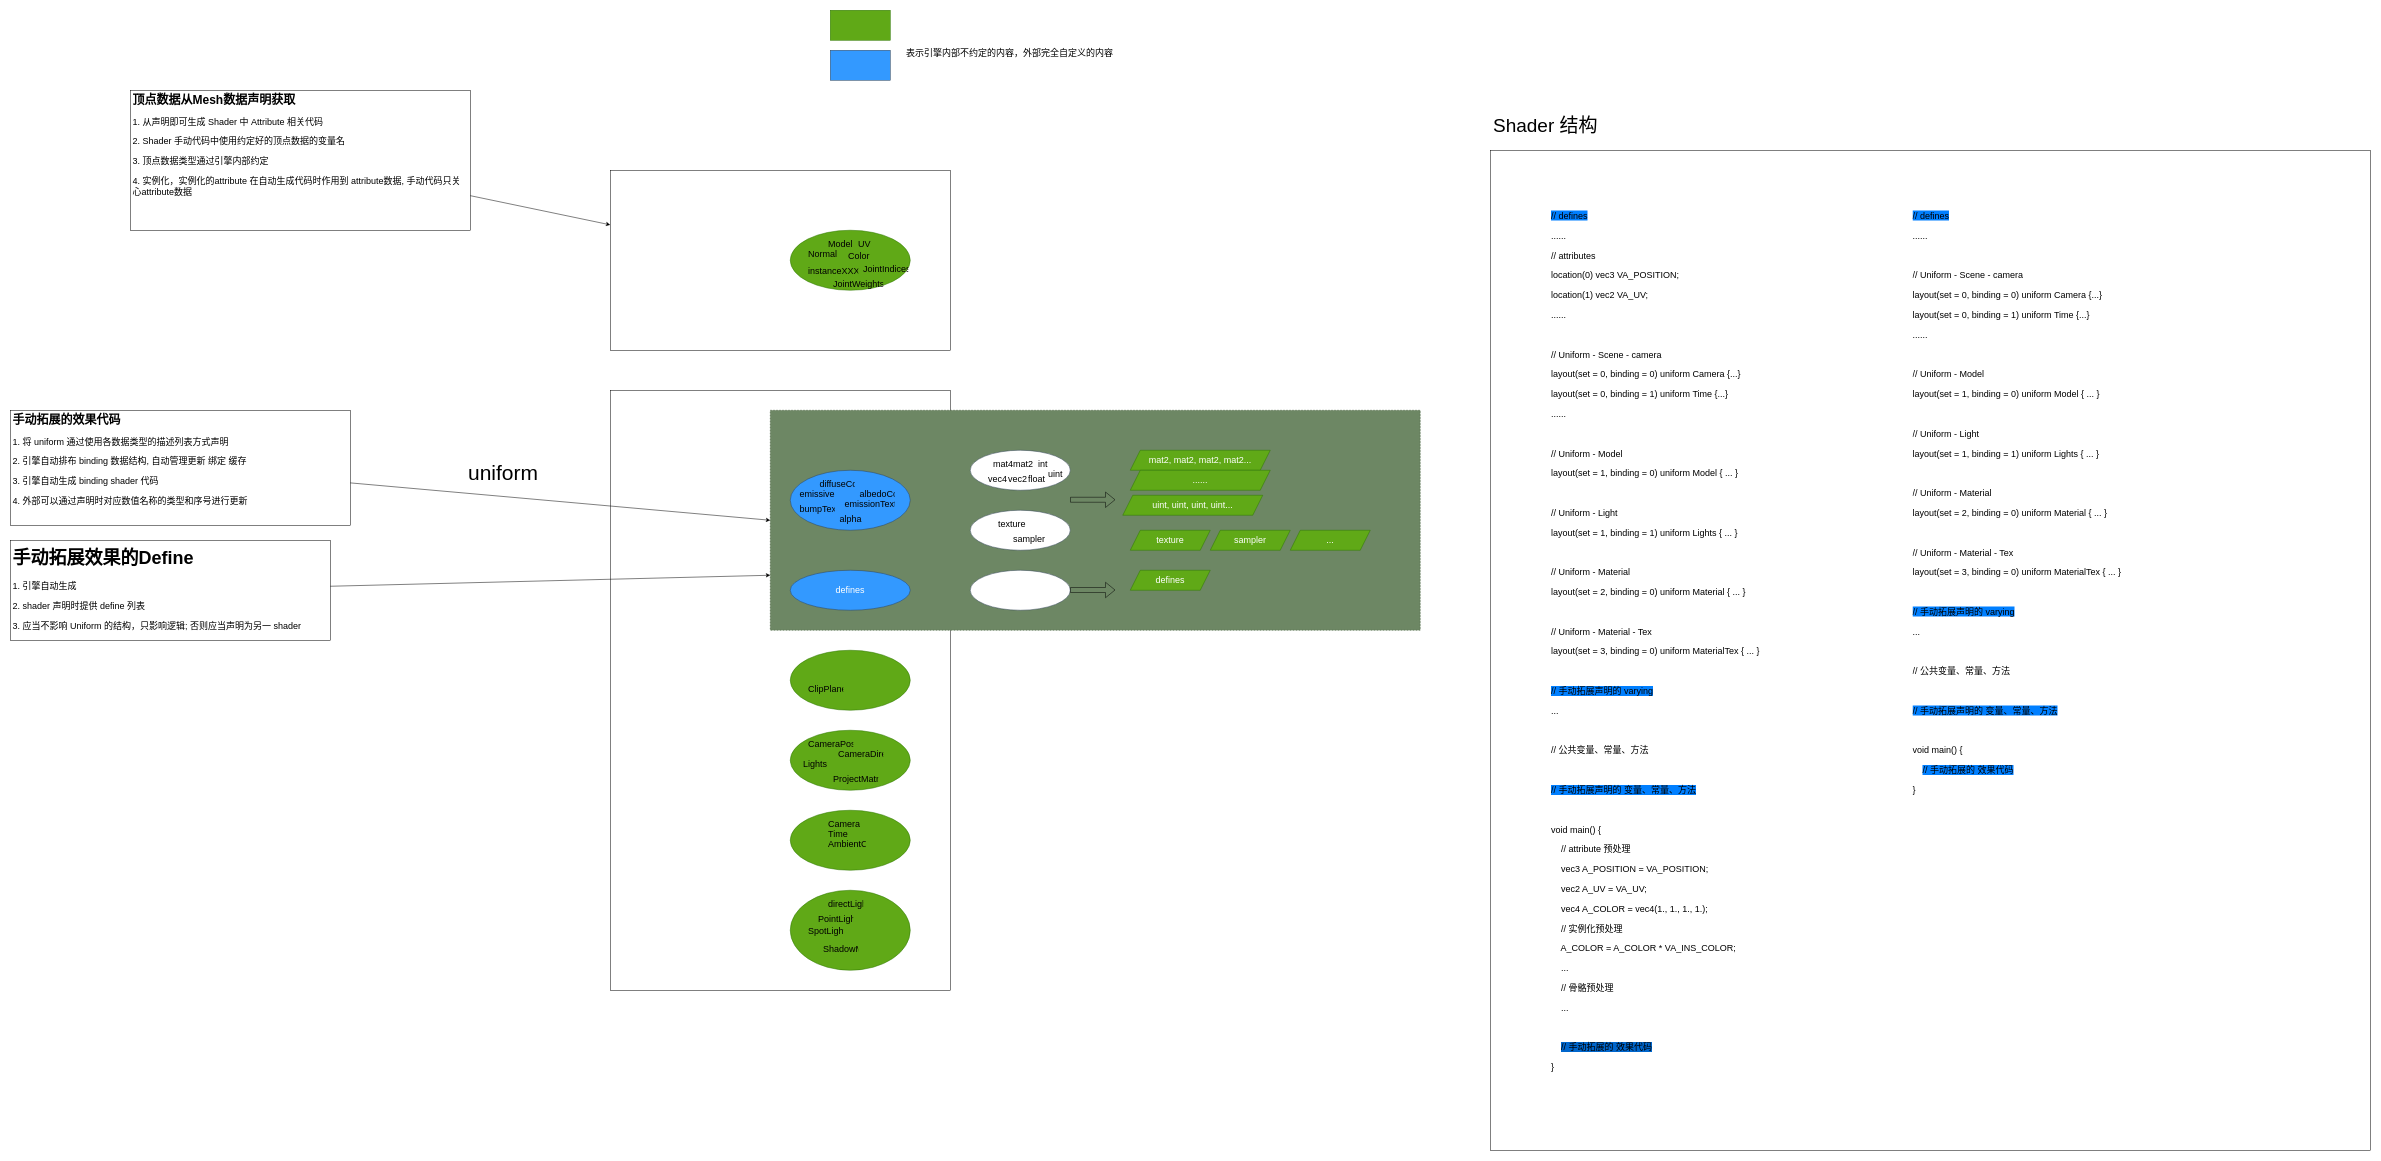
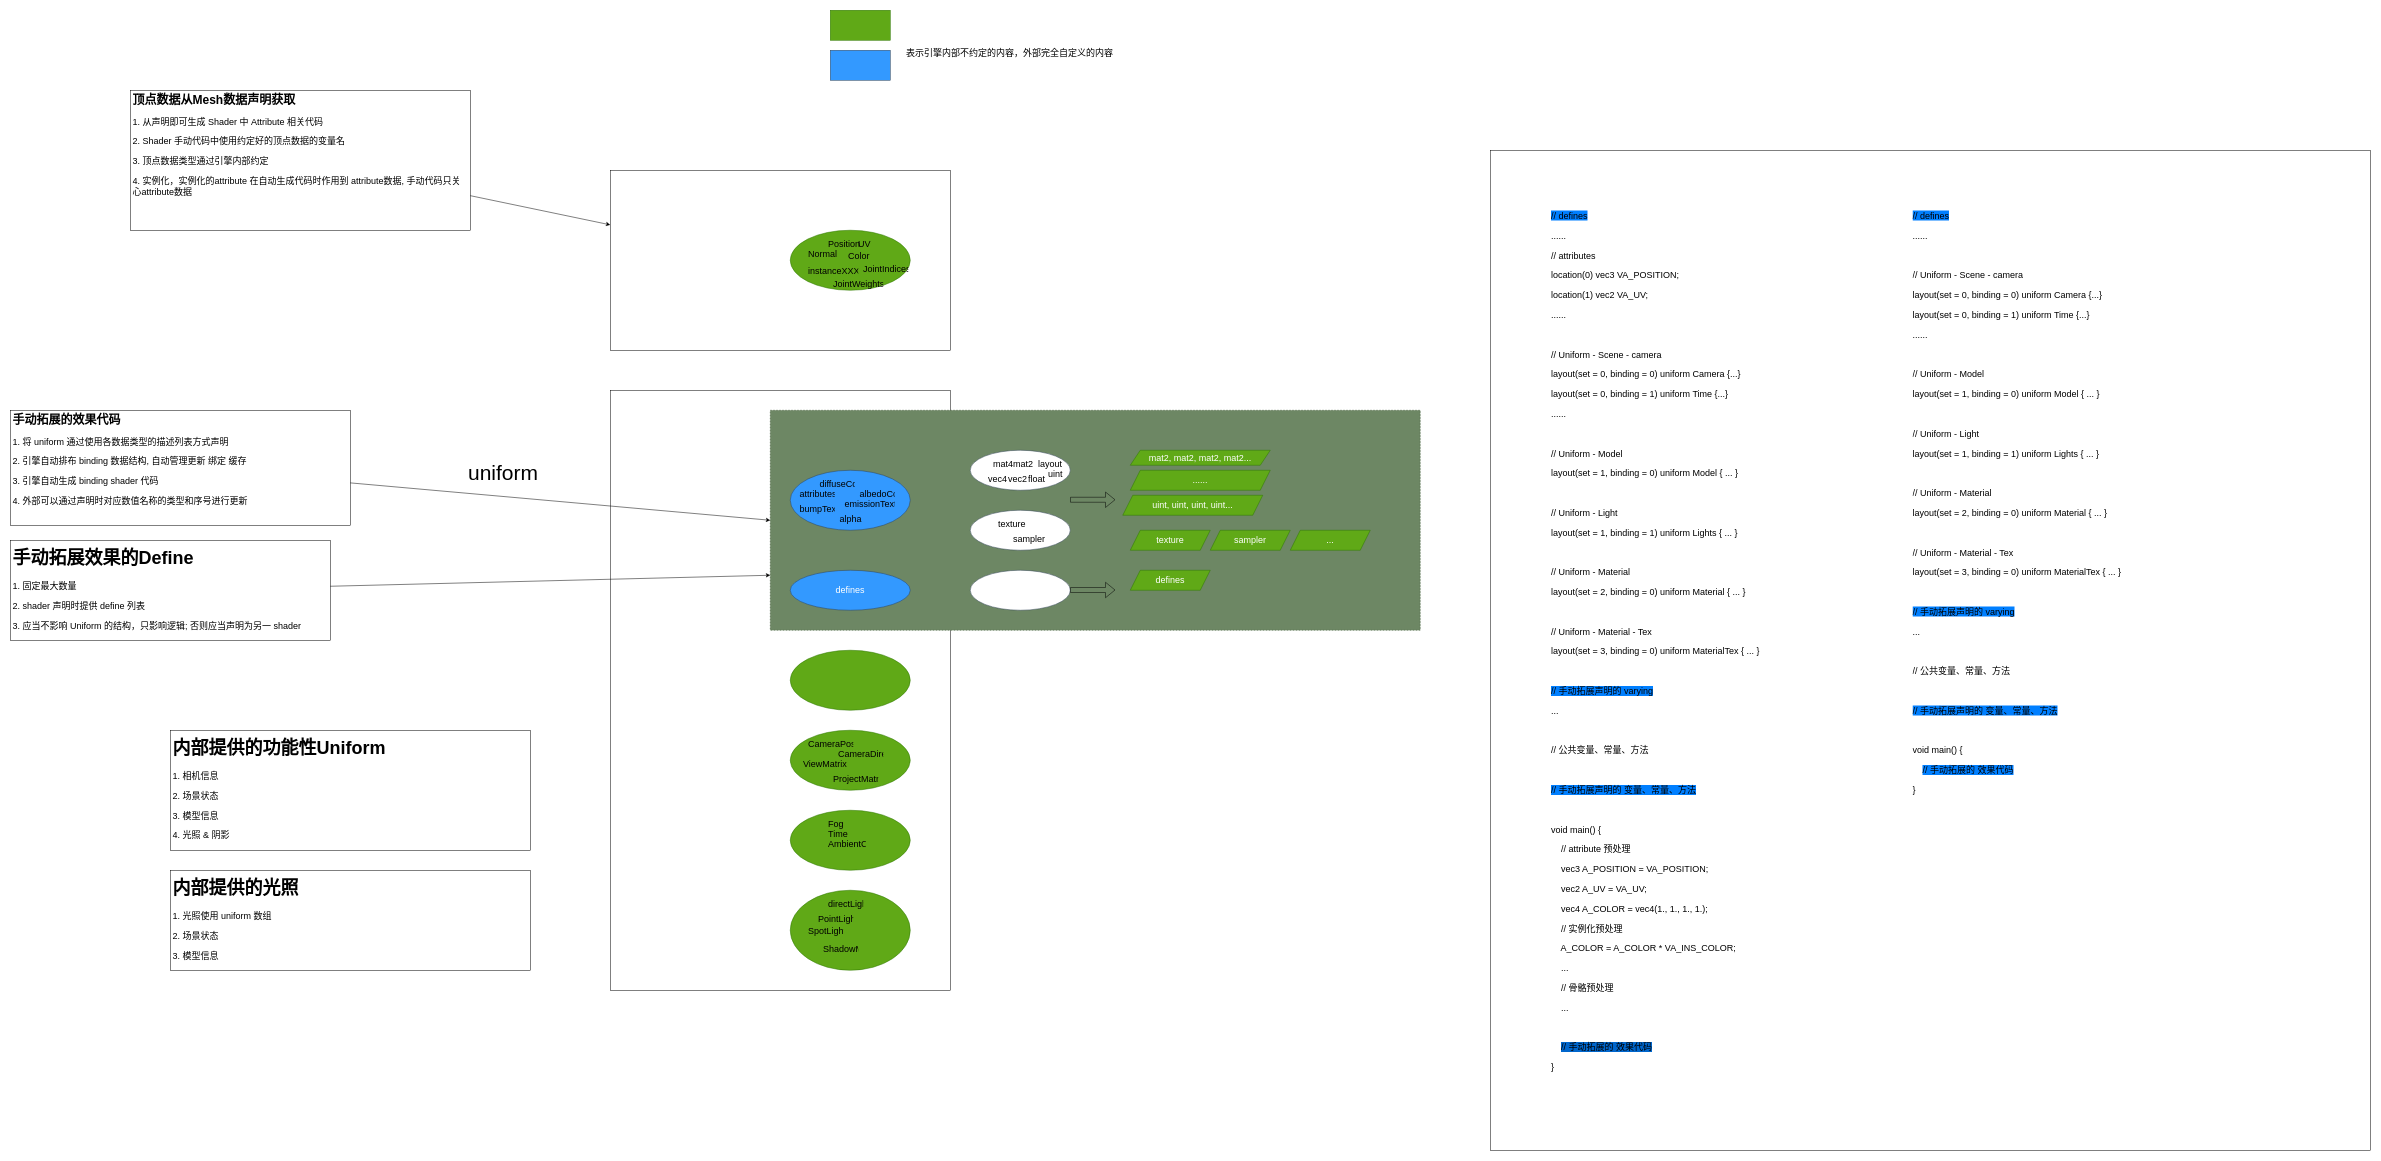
node "Shader 结构": removed
node "Model": label "Model" -> "Position"
node "mat2, mat2, mat2, mat2...": size 140x20 -> 140x15
node "int": label "int" -> "layout"
node "emissiveColor": label "emissiveColor" -> "attributes"
node "手动拓展效果的Define1. 引擎自动生成 2. shader 声明时提供 define 列表 3. 应当不影响 Uniform 的结构，只影响逻辑; 否则应当声明为另一 shader": label "手动拓展效果的Define1. 引擎自动生成 2. shader 声明时提供 define 列表 3. 应当不影响 Uniform 的结构，只影响逻辑; 否则应当声明为另一 shader" -> "手动拓展效果的Define1. 固定最大数量 2. shader 声明时提供 define 列表 3. 应当不影响 Uniform 的结构，只影响逻辑; 否则应当声明为另一 shader"
node "ClipPlanes": removed
node "Lights": label "Lights" -> "ViewMatrix"
node "内部提供的功能性Uniform1. 相机信息 2. 场景状态 3. 模型信息 4. 光照 & 阴影": added
node "Camera": label "Camera" -> "Fog"
node "内部提供的光照1. 光照使用 uniform 数组 2. 场景状态 3. 模型信息": added
